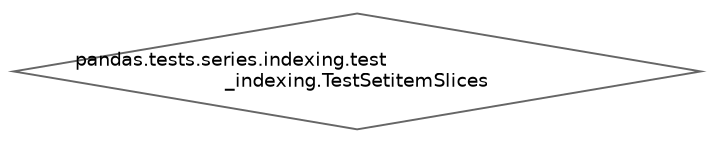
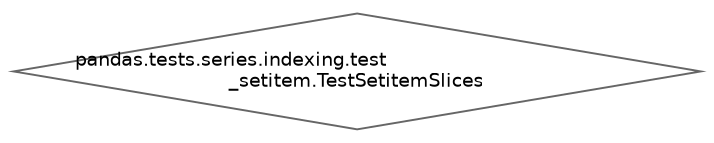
node "pandas.tests.series.indexing.test _indexing.TestSetitemSlices": label "pandas.tests.series.indexing.test _indexing.TestSetitemSlices" -> "pandas.tests.series.indexing.test _setitem.TestSetitemSlices"
